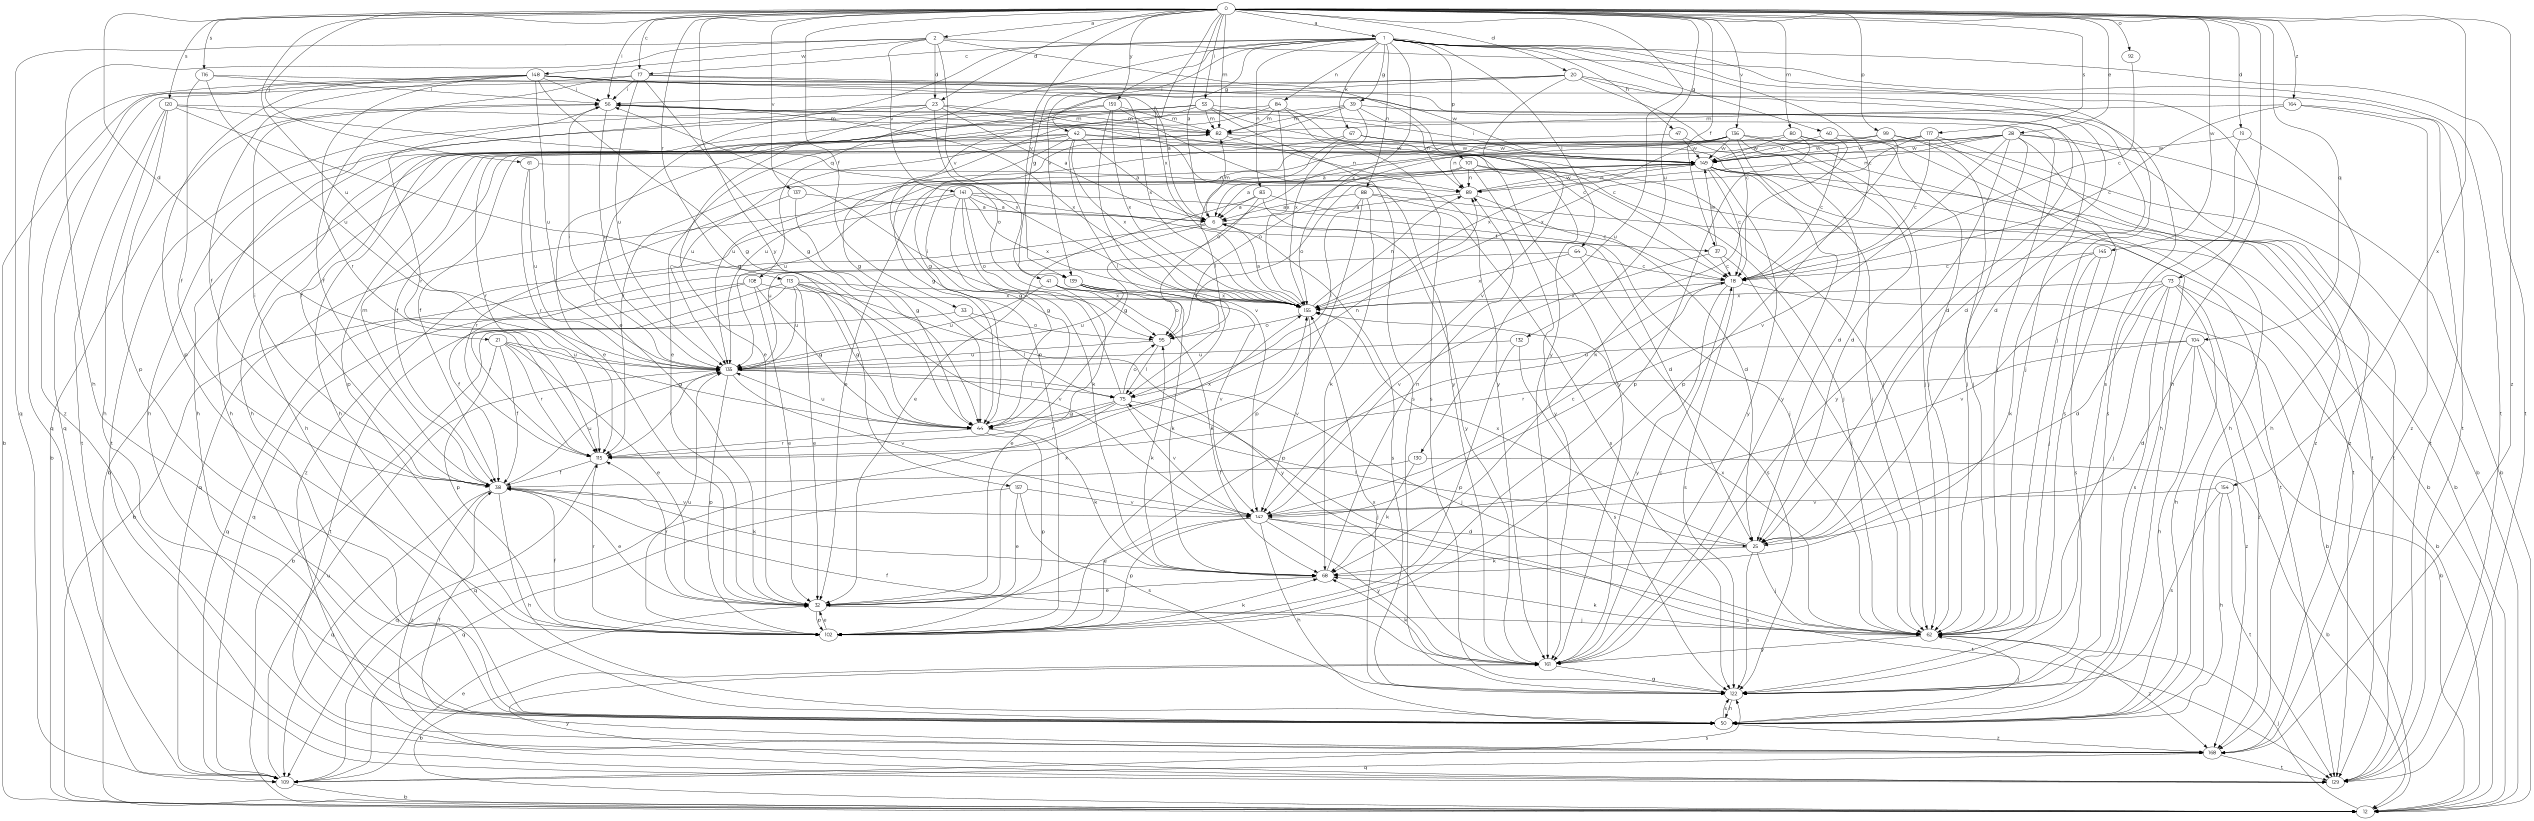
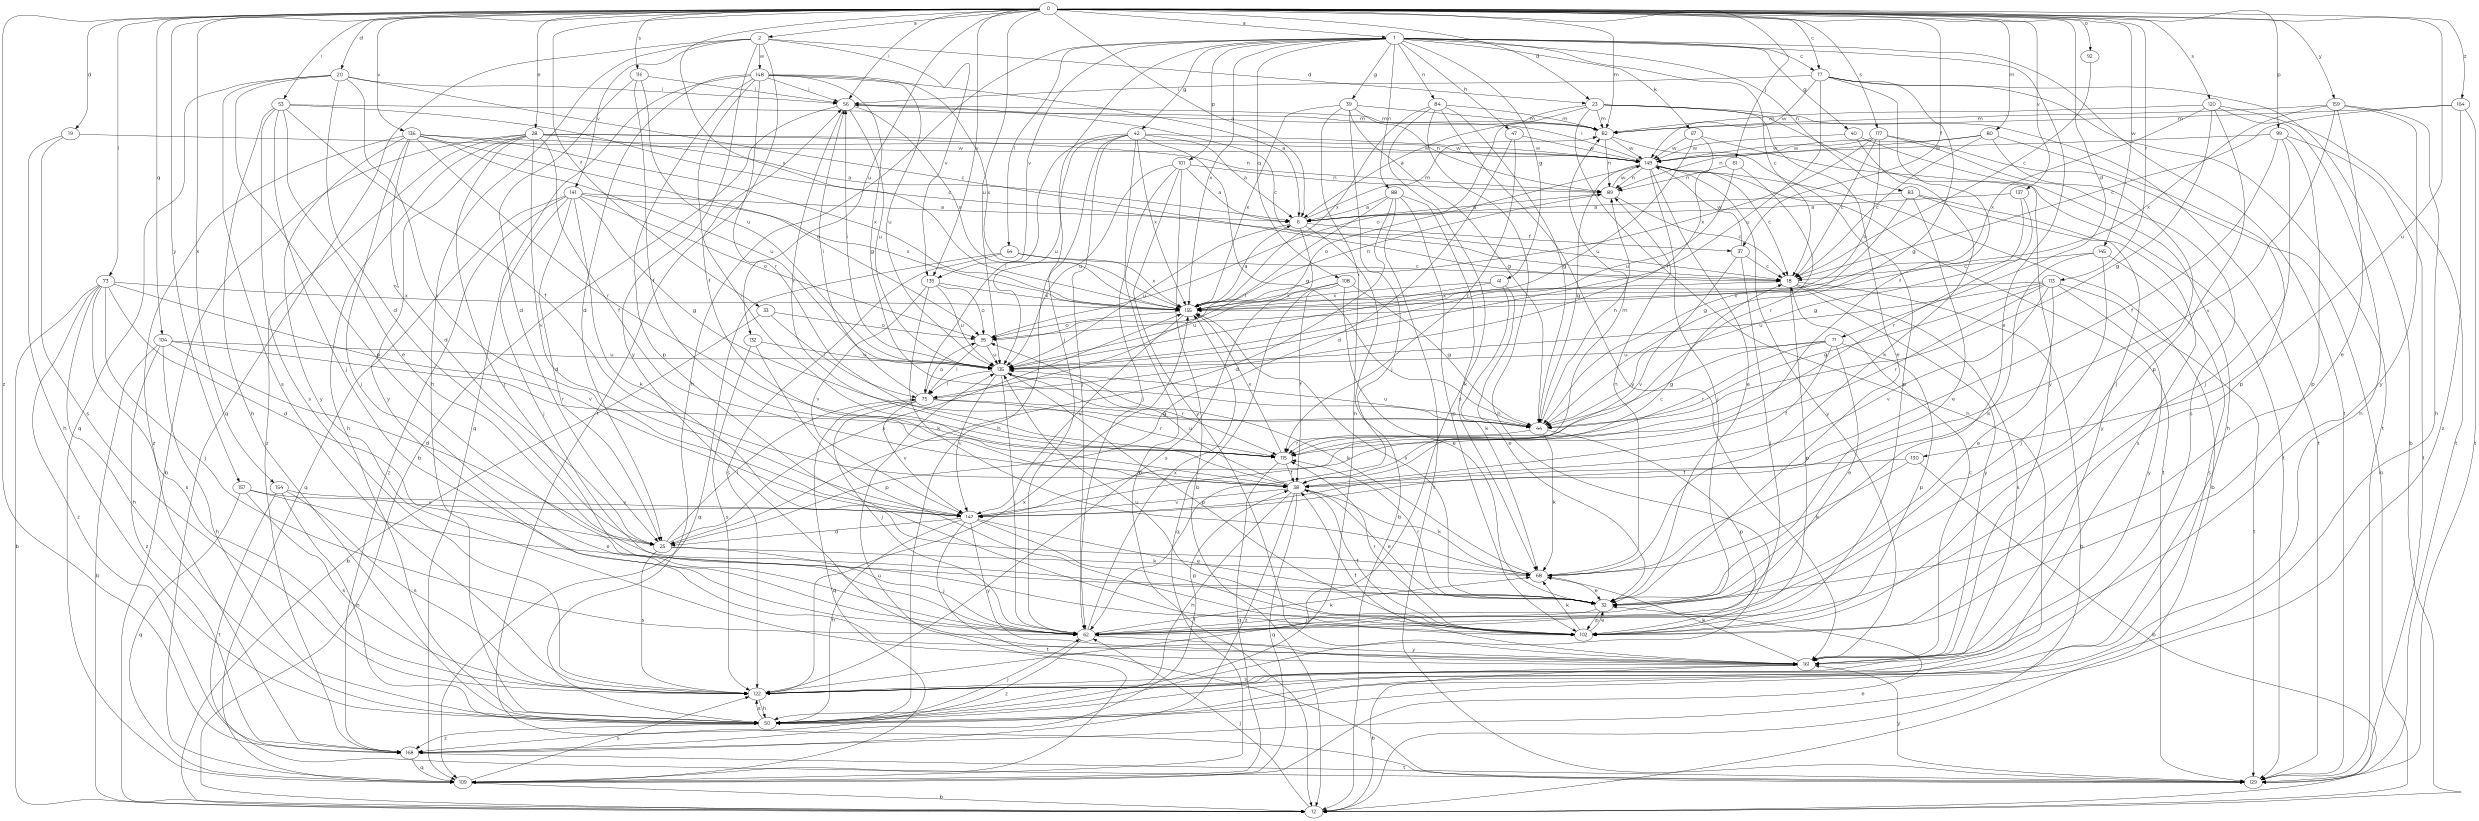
edge "161" -> "122": label "g" -> "s"
edge "148" -> "168": removed, label "z"
